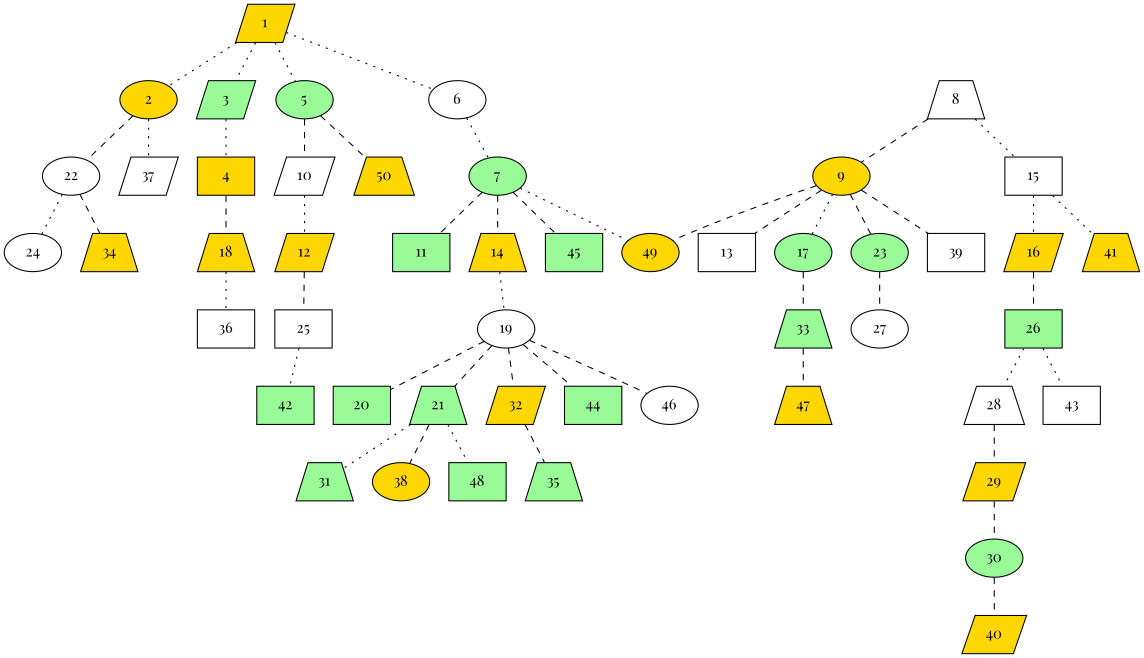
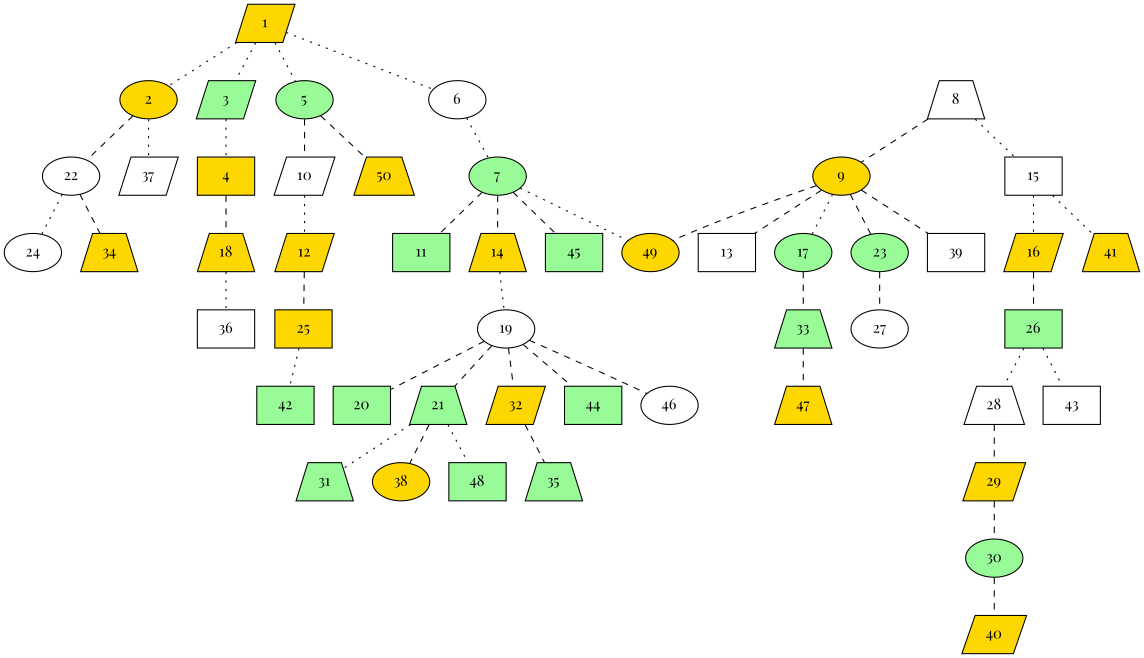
node "25": fillcolor white -> gold
